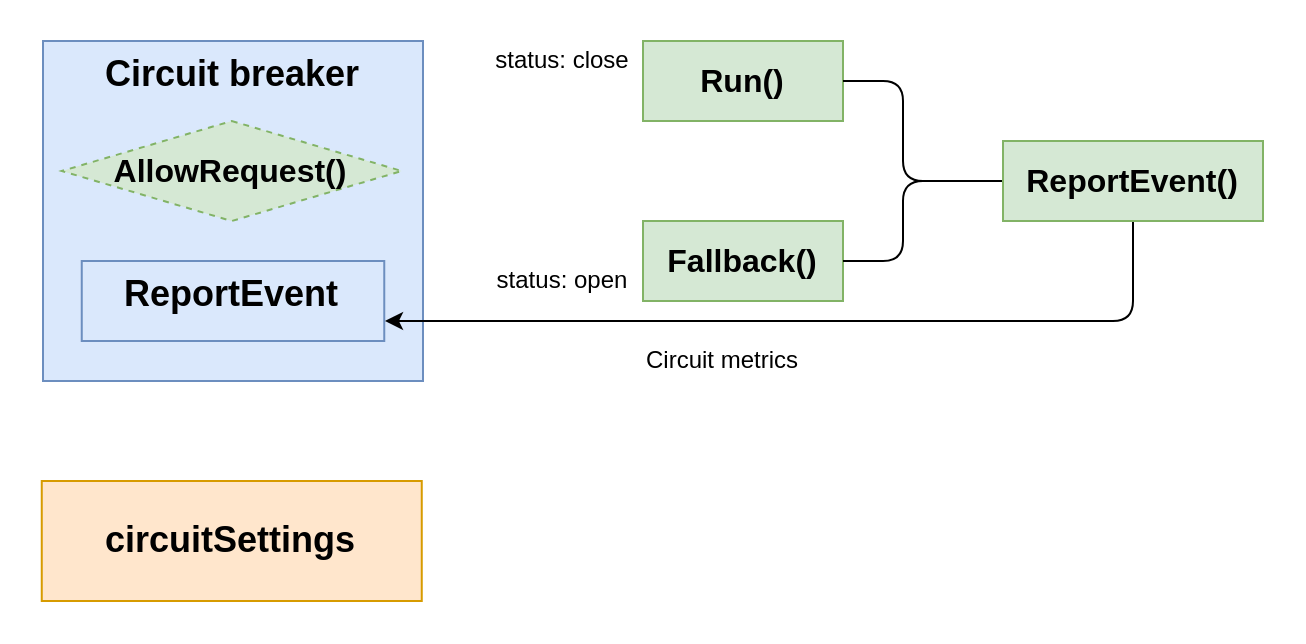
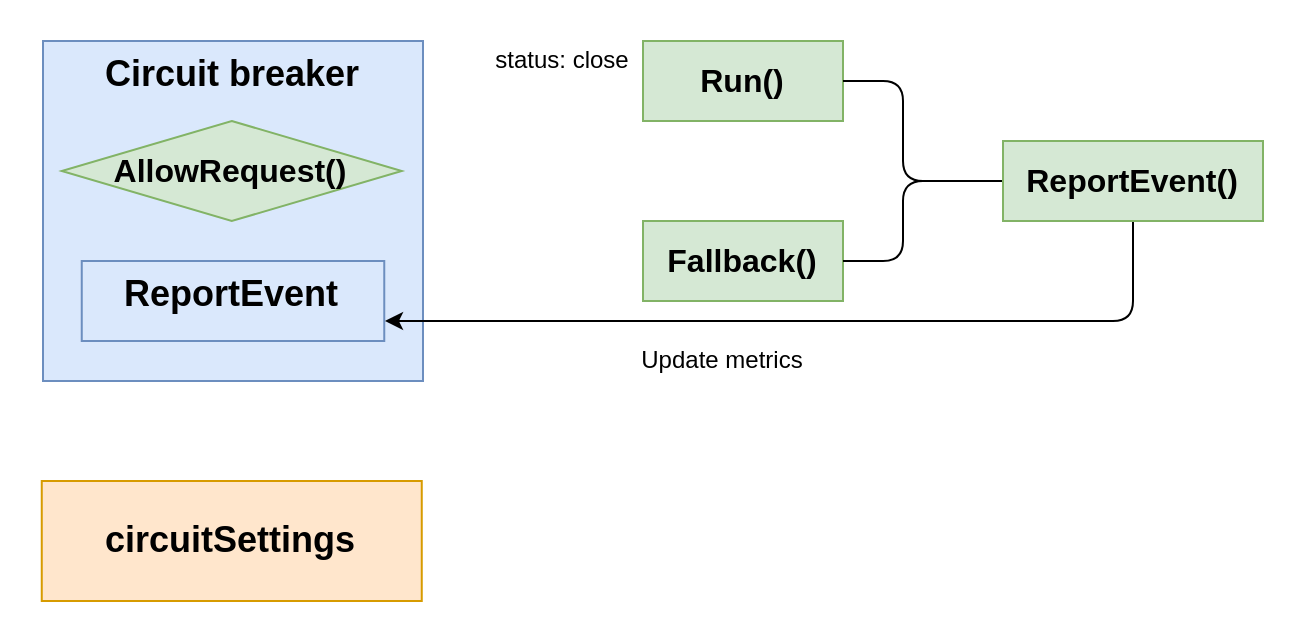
node "AllowRequest()": style dashed -> solid
node "status: open": removed
node "Circuit metrics": label "Circuit metrics" -> "Update metrics"
